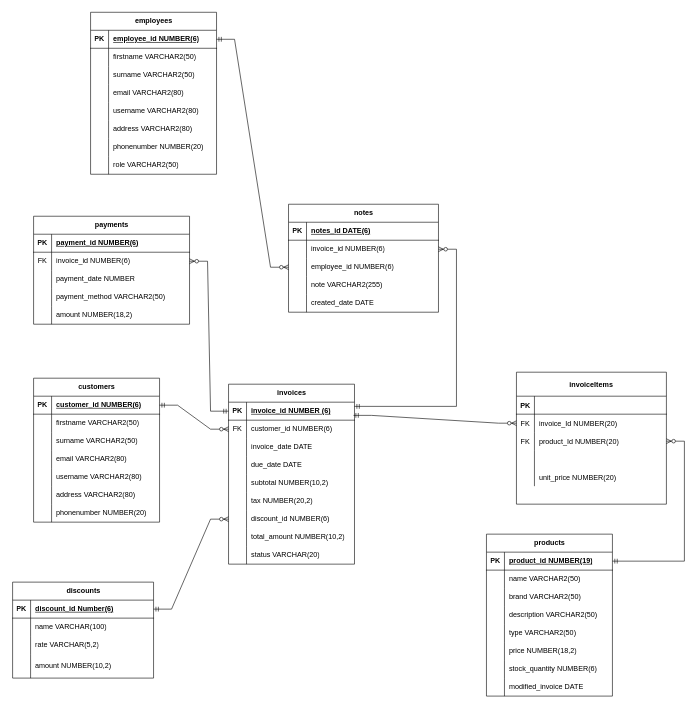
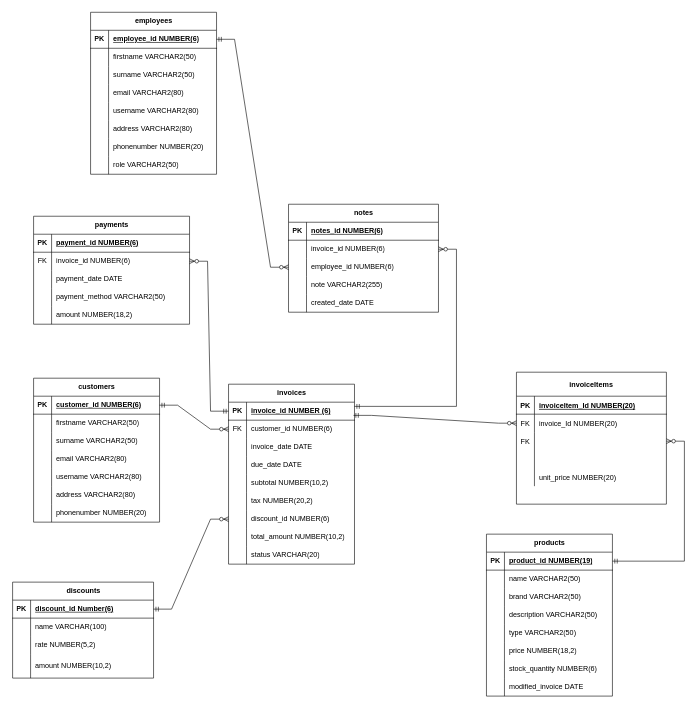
node "notes_id DATE(6)": label "notes_id DATE(6)" -> "notes_id NUMBER(6)"
node "payment_date NUMBER": label "payment_date NUMBER" -> "payment_date DATE"
node "invoiceItem_Id NUMBER(20)": added
node "product_Id NUMBER(20)": removed
node "rate VARCHAR(5,2)": label "rate VARCHAR(5,2)" -> "rate NUMBER(5,2)"
